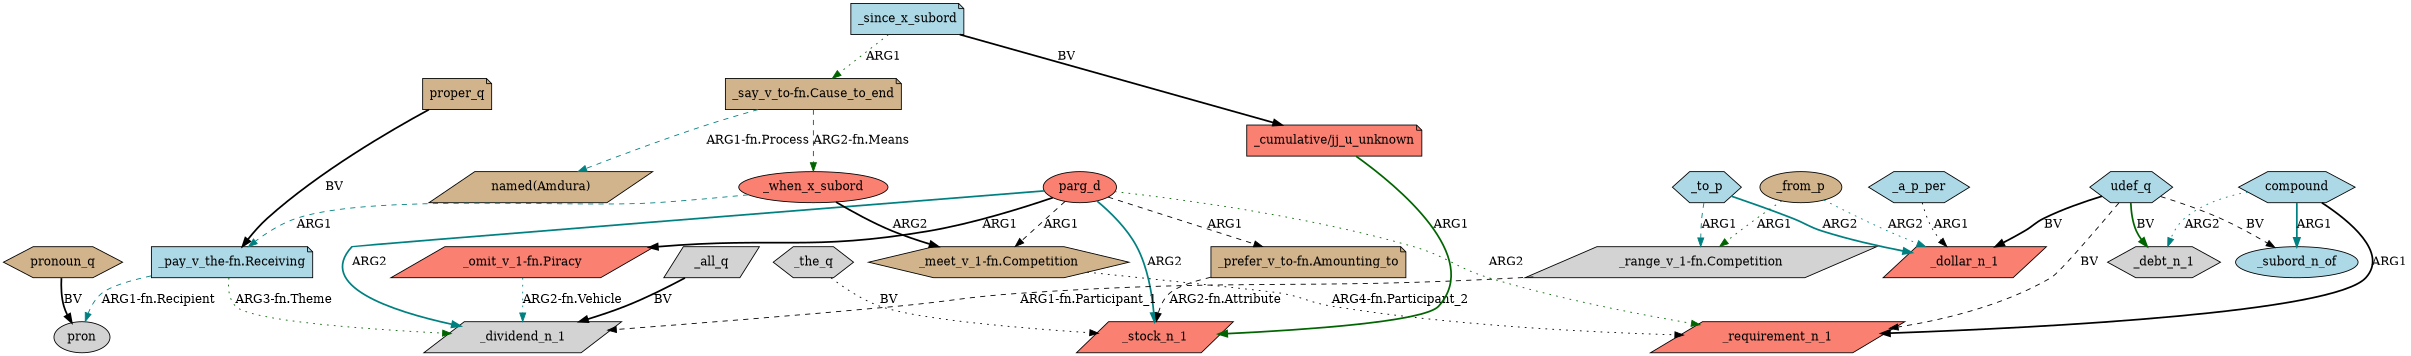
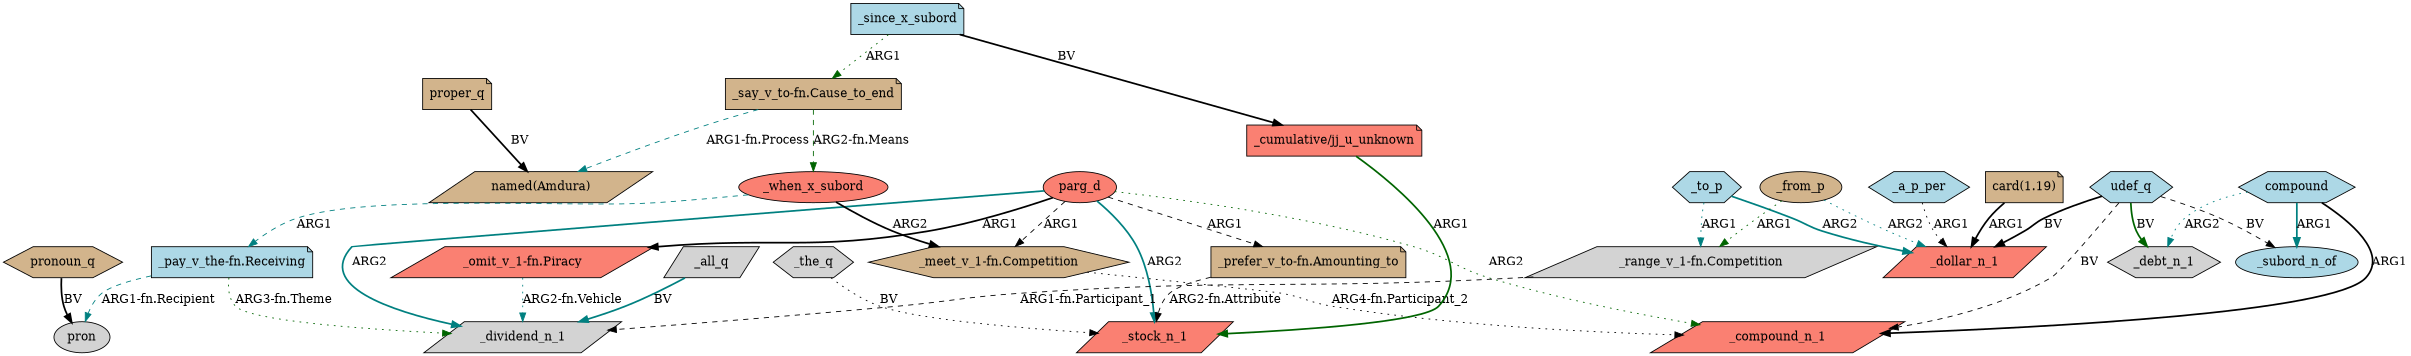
edge "proper_q" -> "_pay_v_the-fn.Receiving": now "proper_q" -> "named(Amdura)"
node "card(1.19)": added
edge "_to_p" -> "_range_v_1-fn.Competition": style dashed -> dotted
edge "_all_q" -> "_dividend_n_1": color black -> teal
node "_requirement_n_1": label "_requirement_n_1" -> "_compound_n_1"
